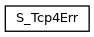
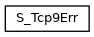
node "S_Tcp4Err": label "S_Tcp4Err" -> "S_Tcp9Err"
